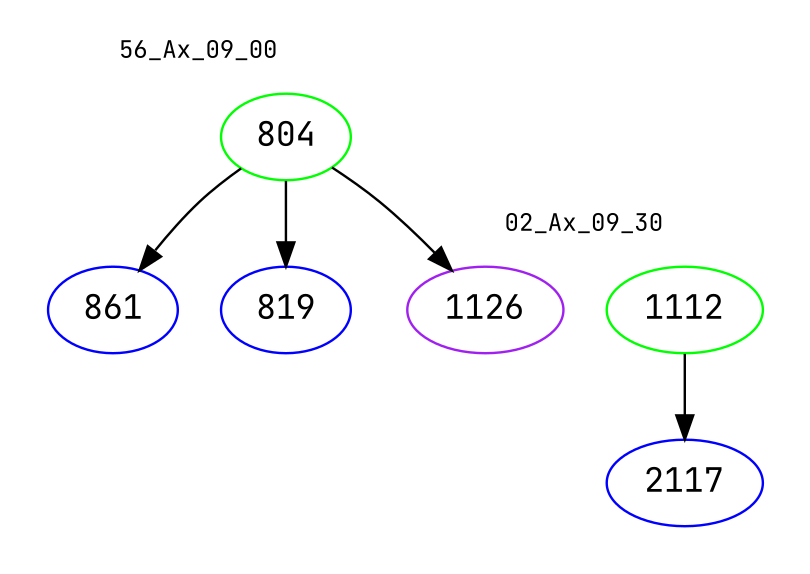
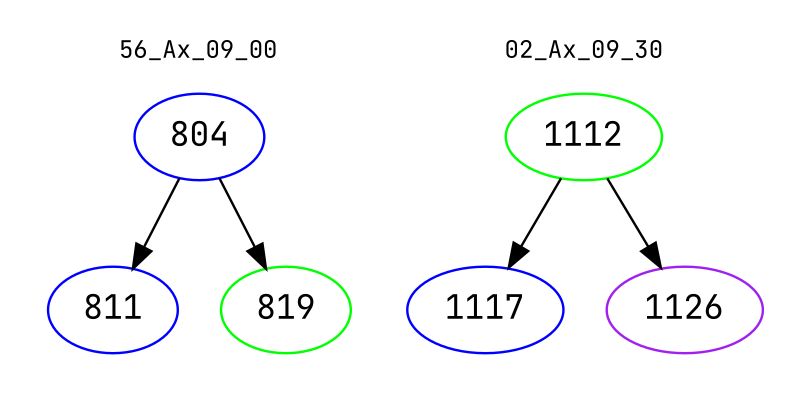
node "804": color green -> blue
edge "804" -> "1126": now "1112" -> "1126"
node "861": label "861" -> "811"
node "819": color blue -> green
node "2117": label "2117" -> "1117"
